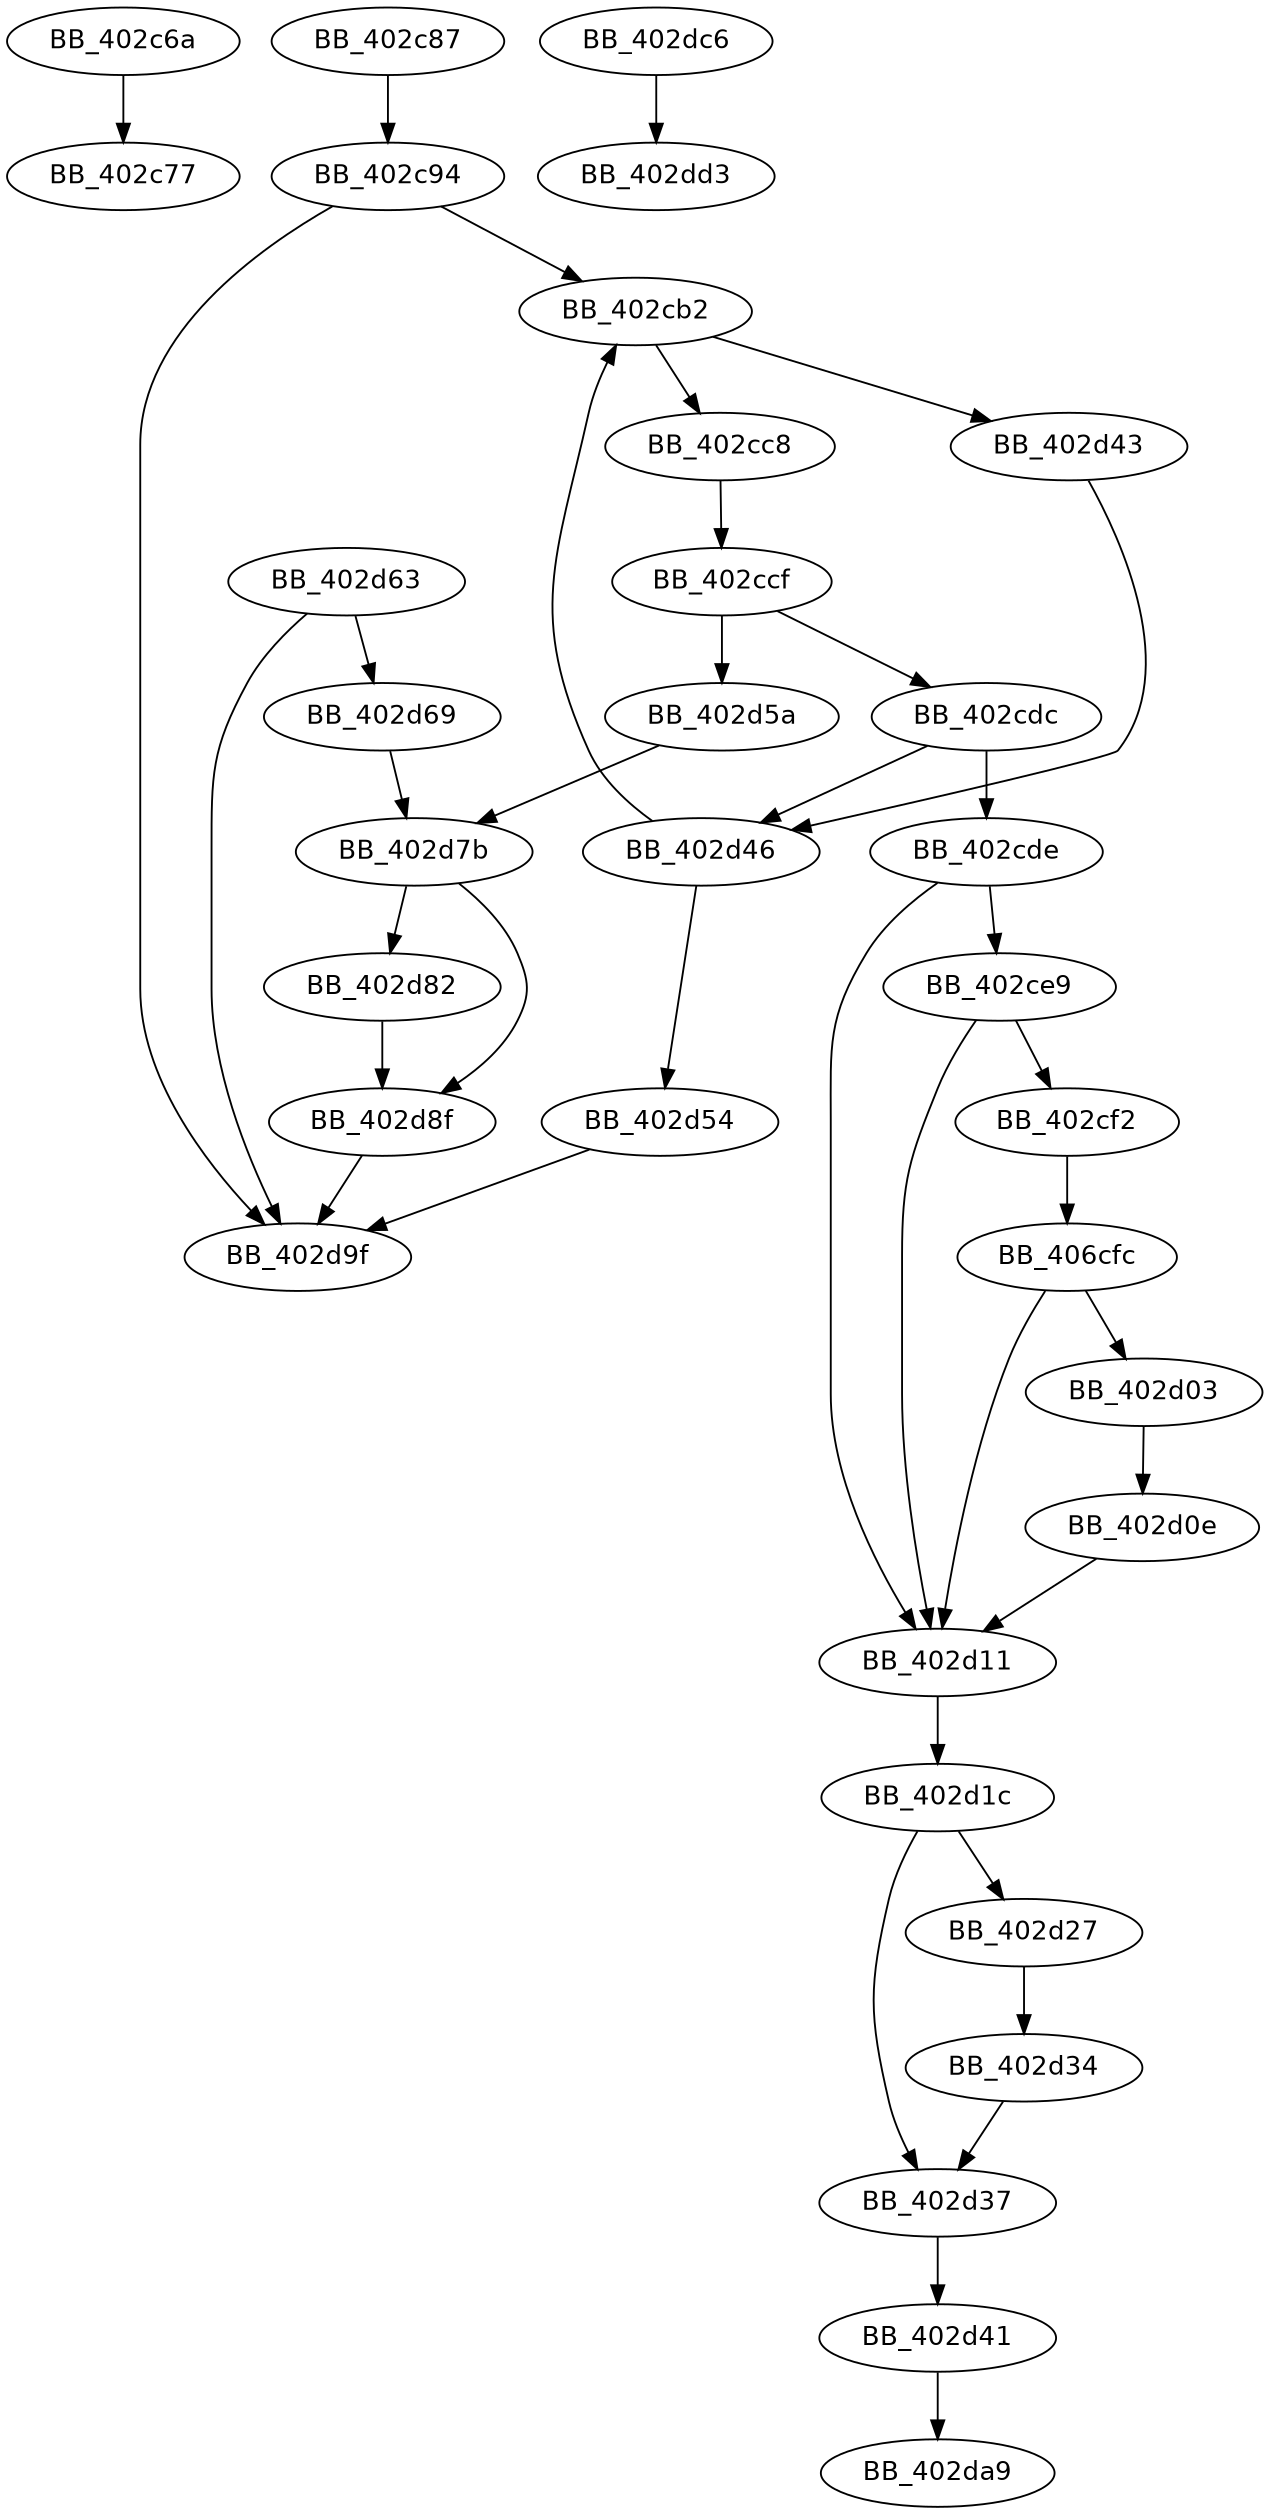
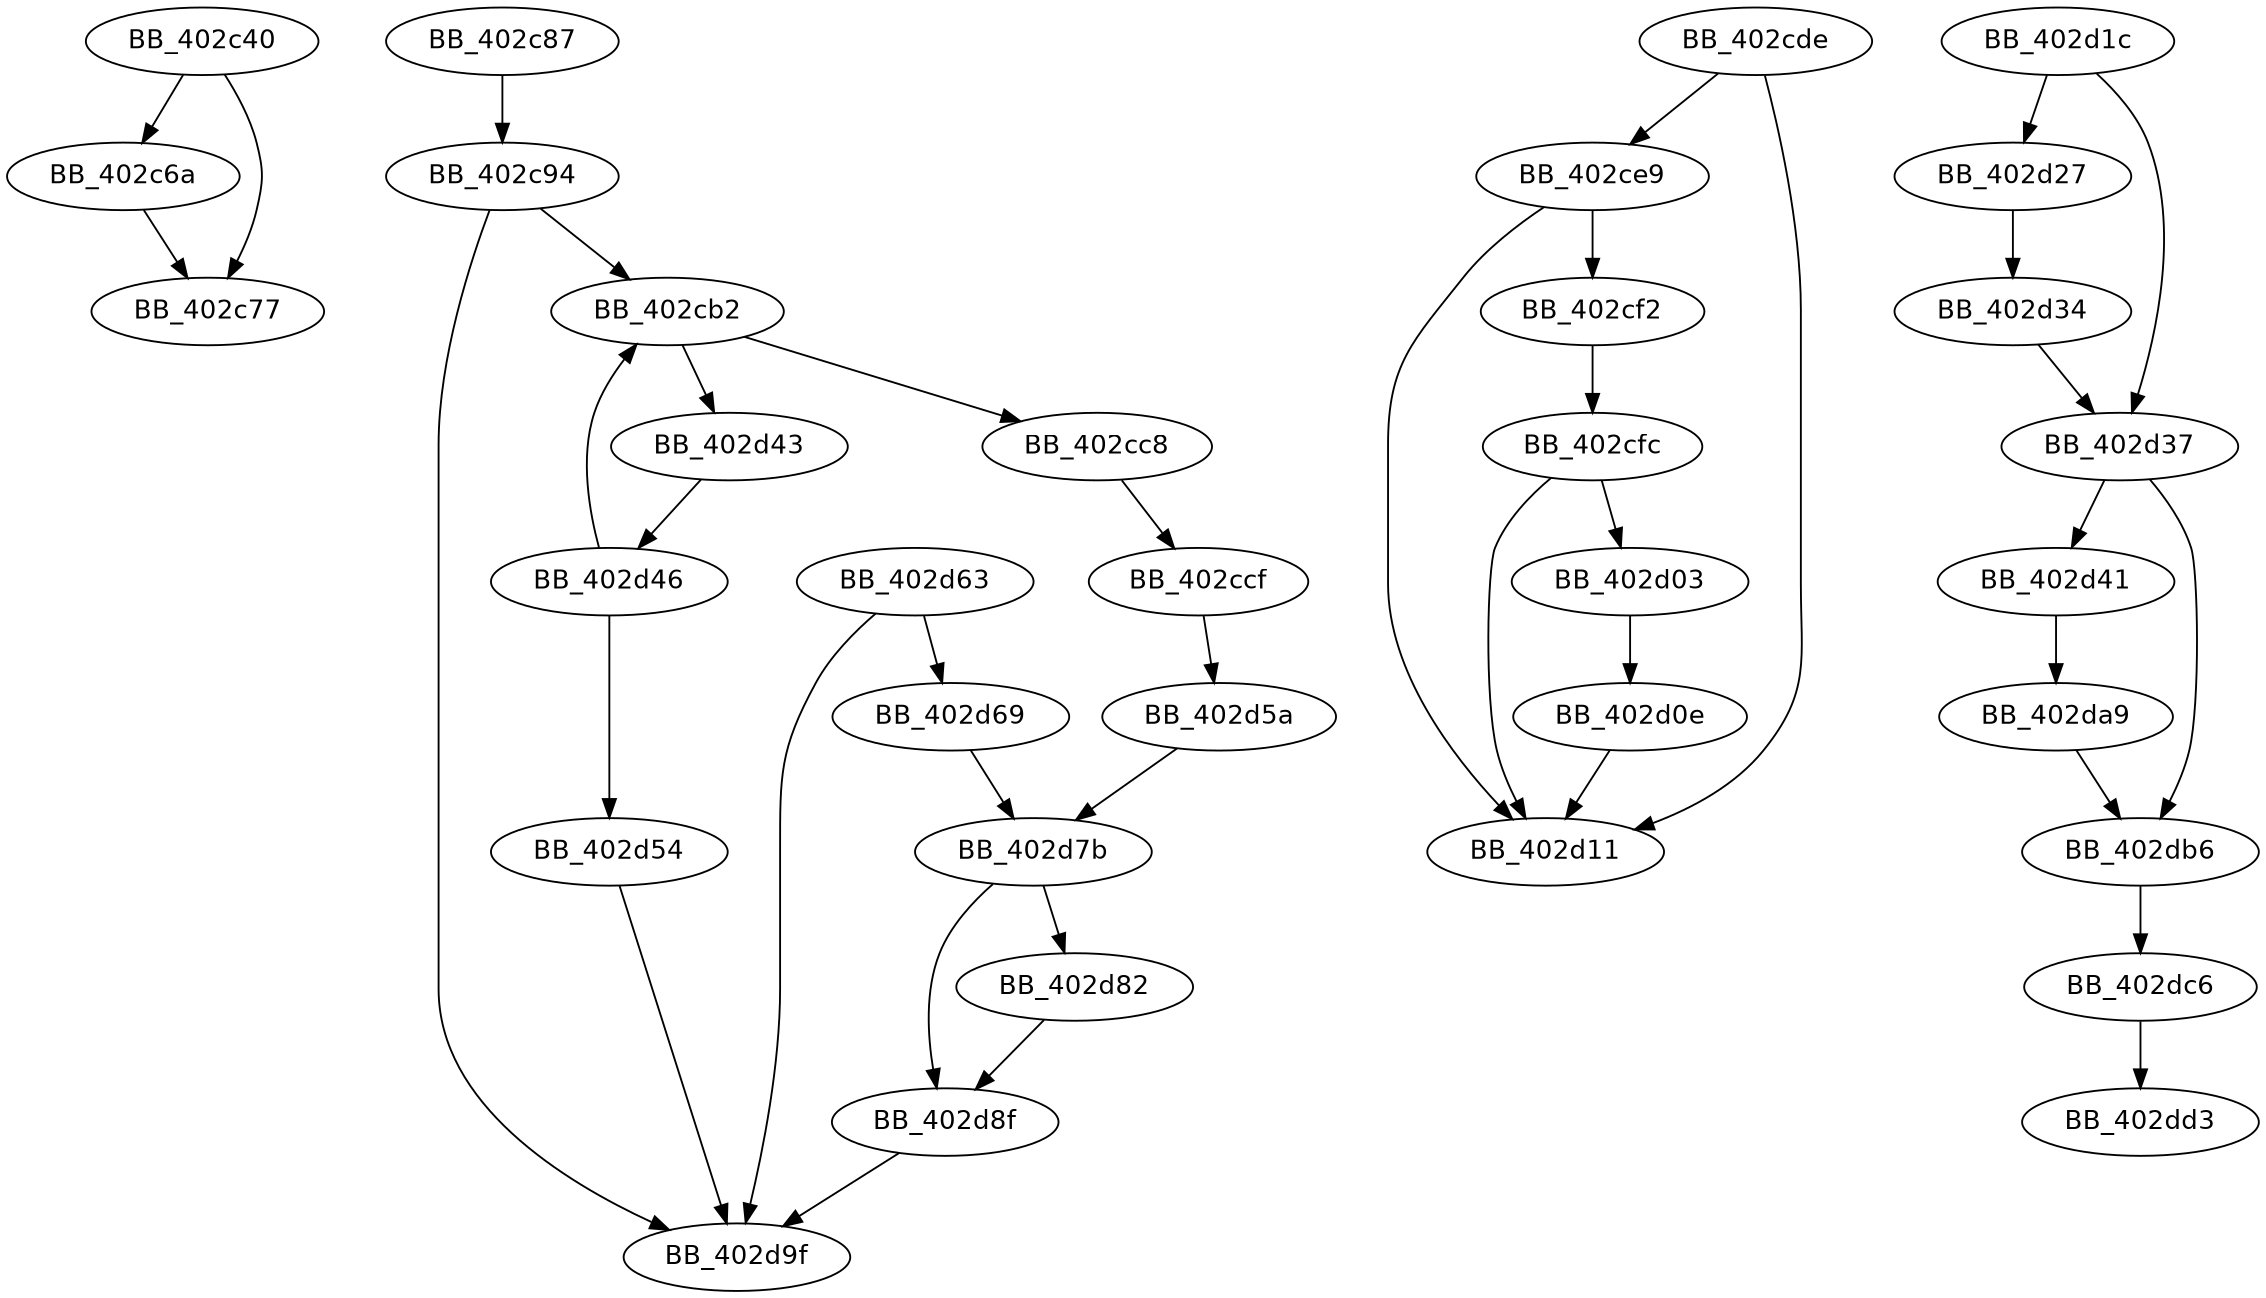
node "BB_402c40": added
node "BB_402cdc": removed
node "BB_402db6": added
node "BB_406cfc": label "BB_406cfc" -> "BB_402cfc"
edge "BB_402d11" -> "BB_402d1c": removed
